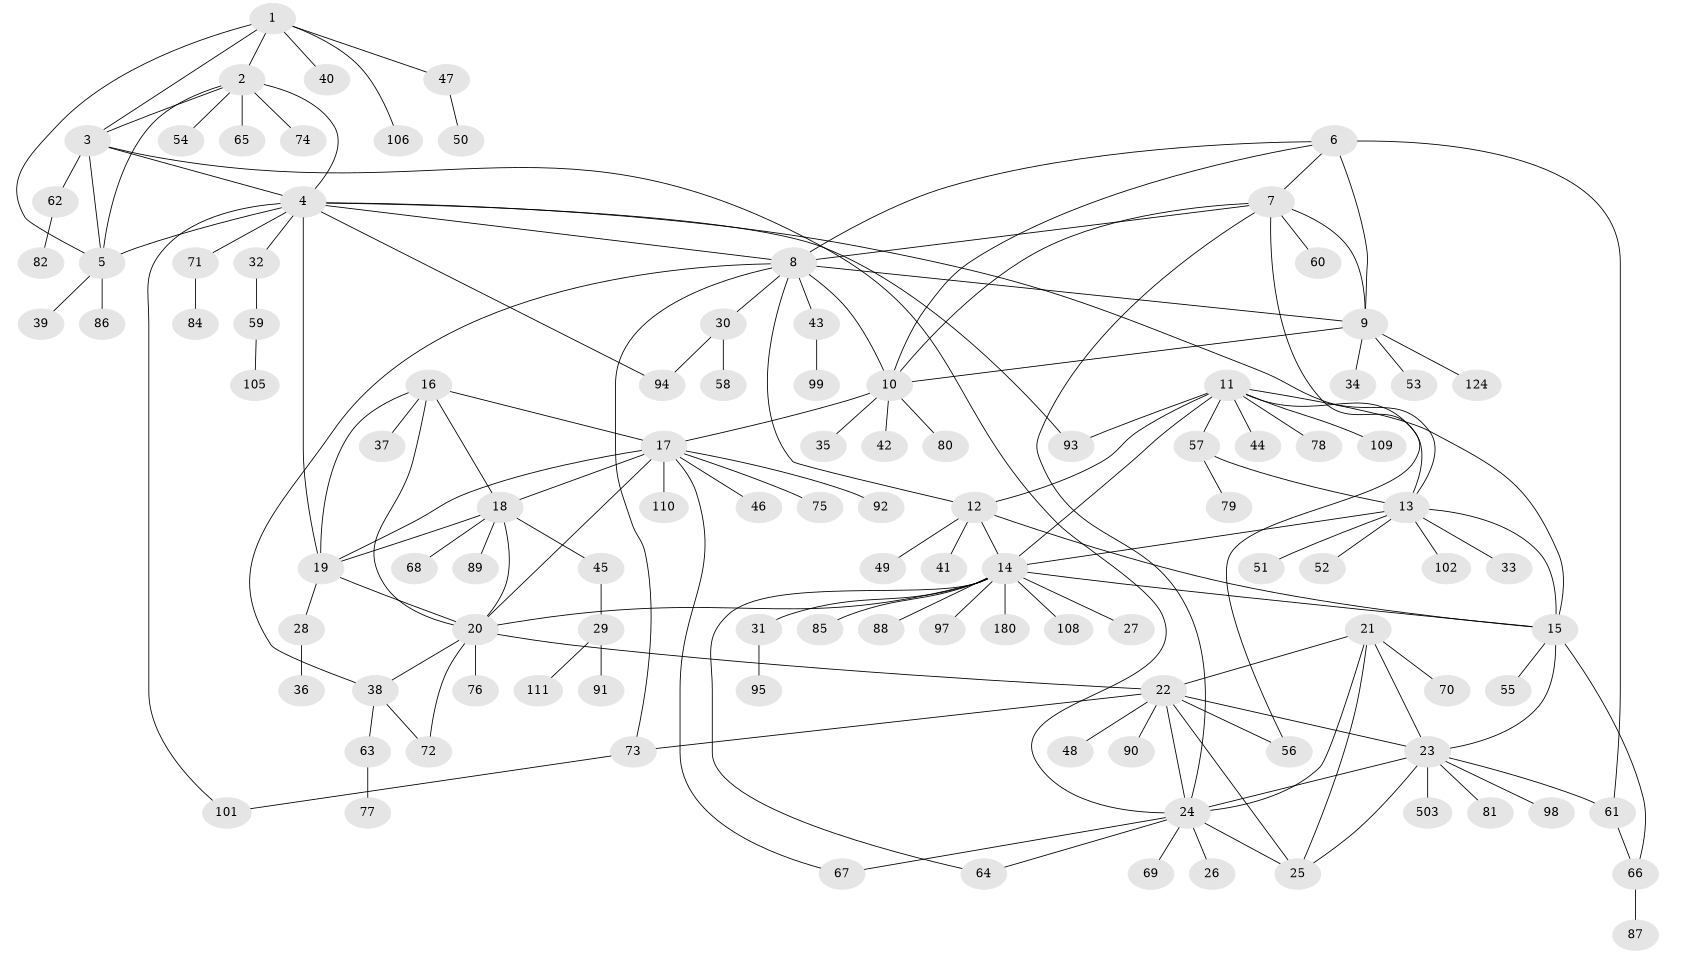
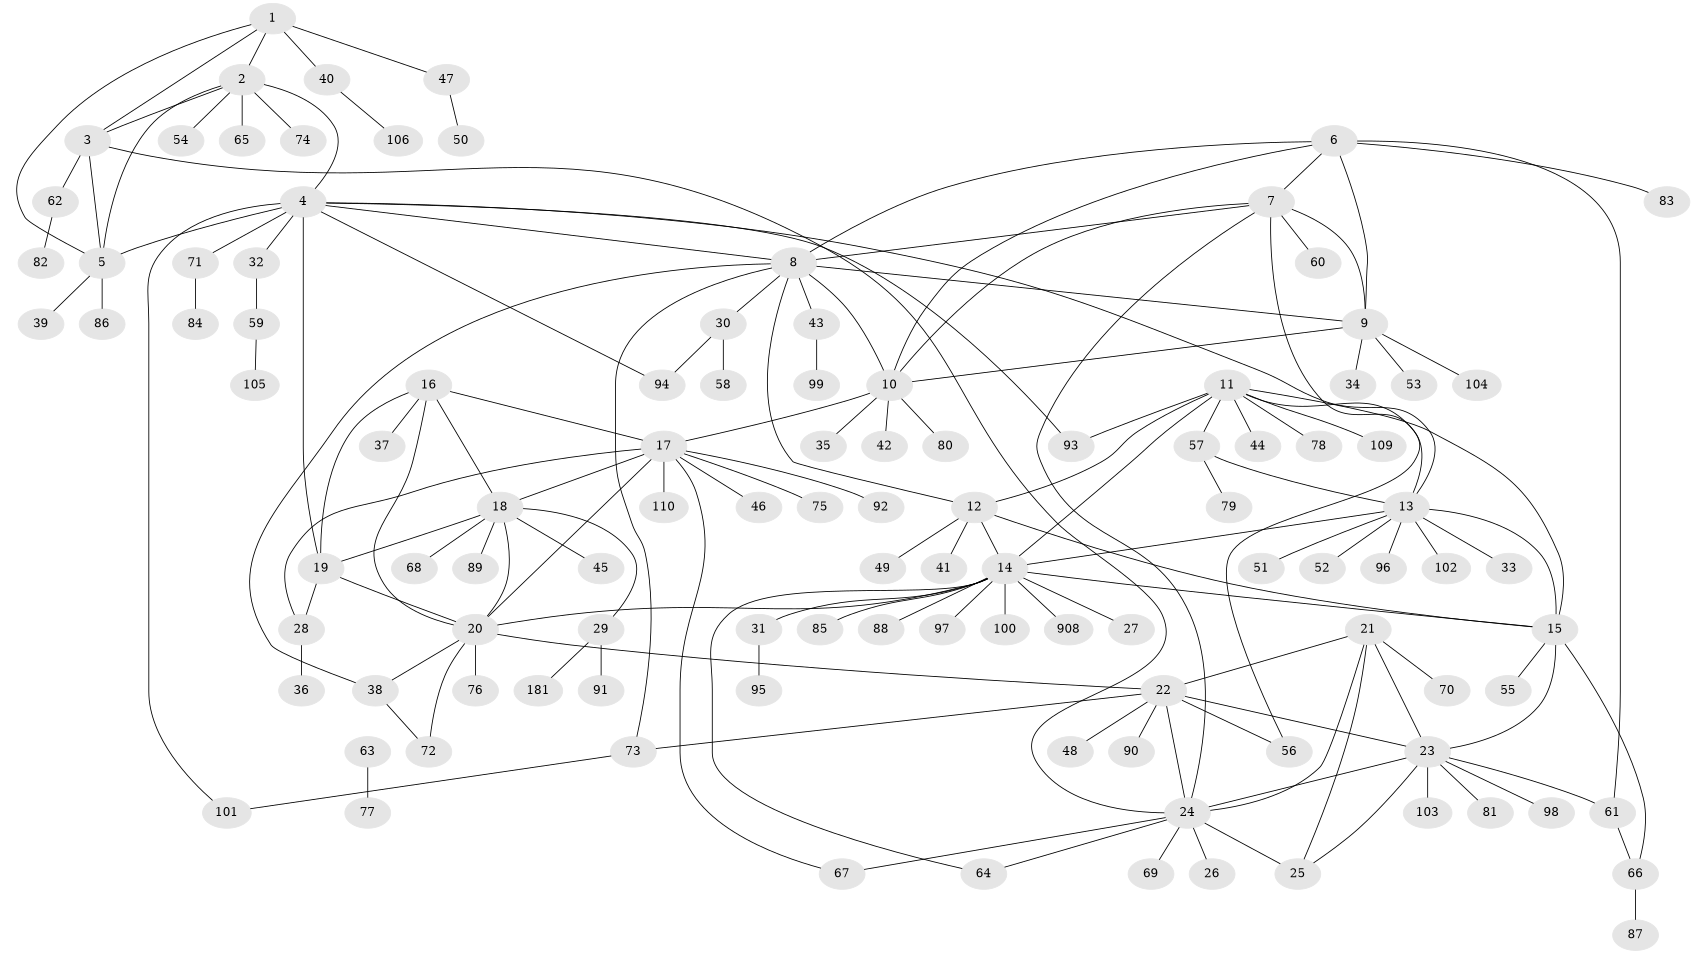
edge "1" -- "106": now "40" -- "106"
edge "3" -- "4": removed
node "83": added
node "124": label "124" -> "104"
edge "17" -- "19": now "17" -- "28"
node "96": added
edge "45" -- "29": now "18" -- "29"
node "180": label "180" -> "100"
node "108": label "108" -> "908"
node "111": label "111" -> "181"
edge "38" -- "63": removed
edge "22" -- "25": removed
node "503": label "503" -> "103"
